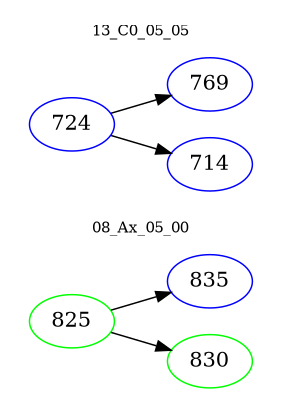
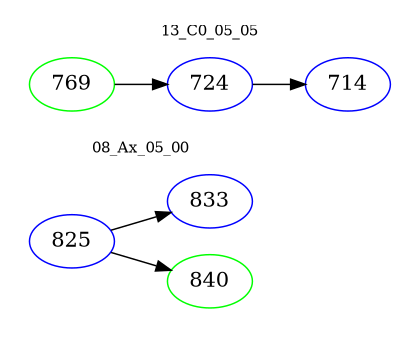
node "769": color blue -> green
edge "724" -> "769": reversed
node "835": label "835" -> "833"
node "825": color green -> blue
node "830": label "830" -> "840"
